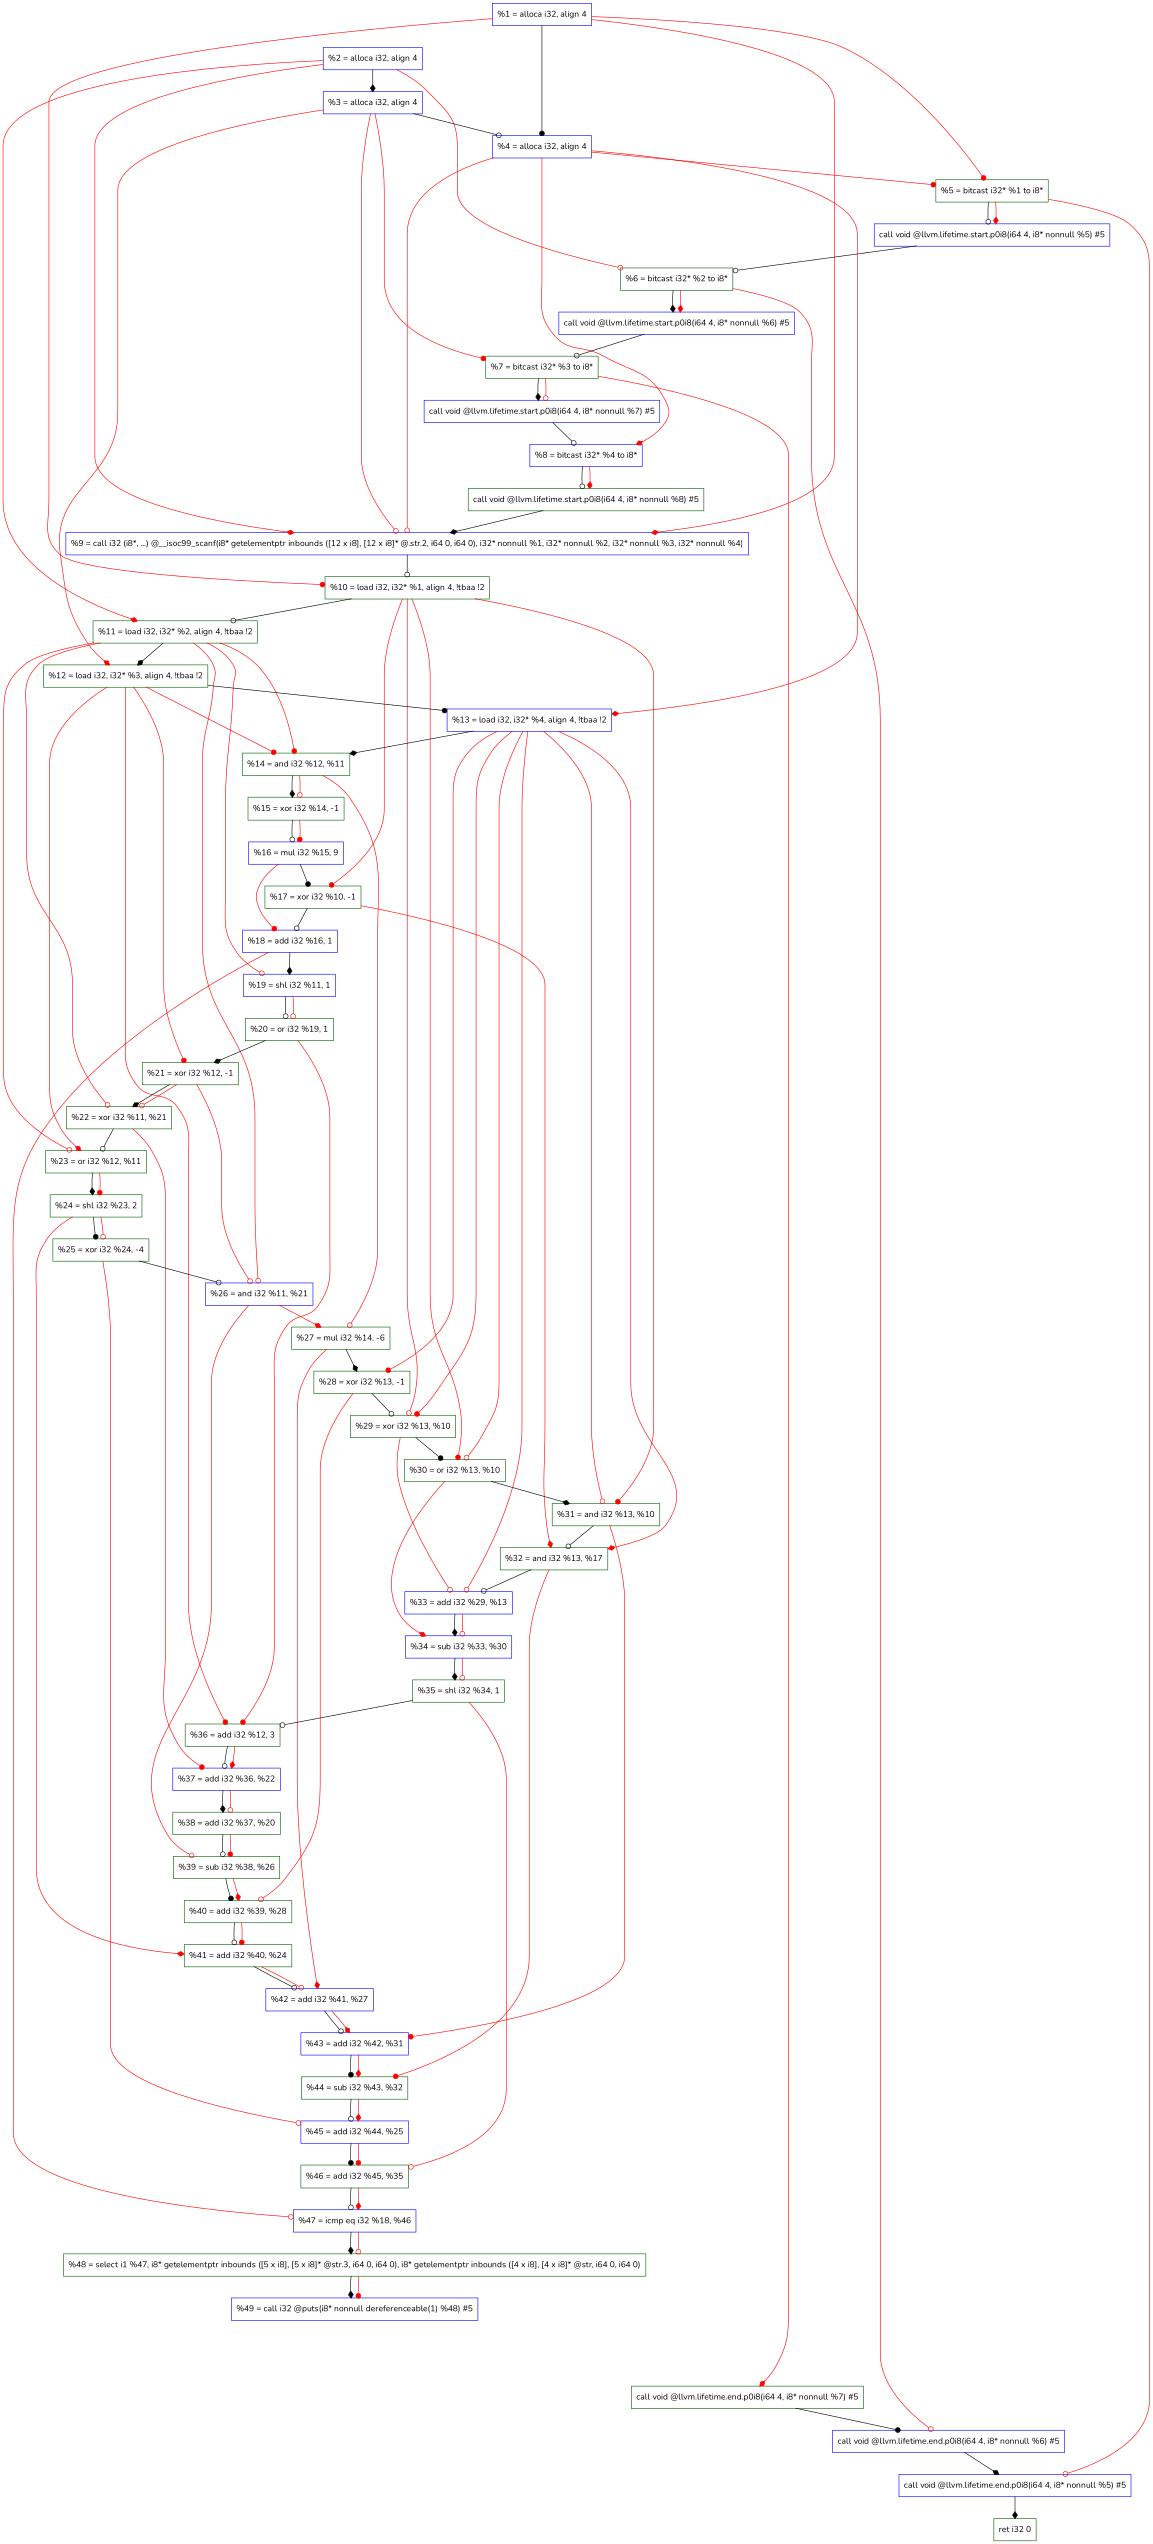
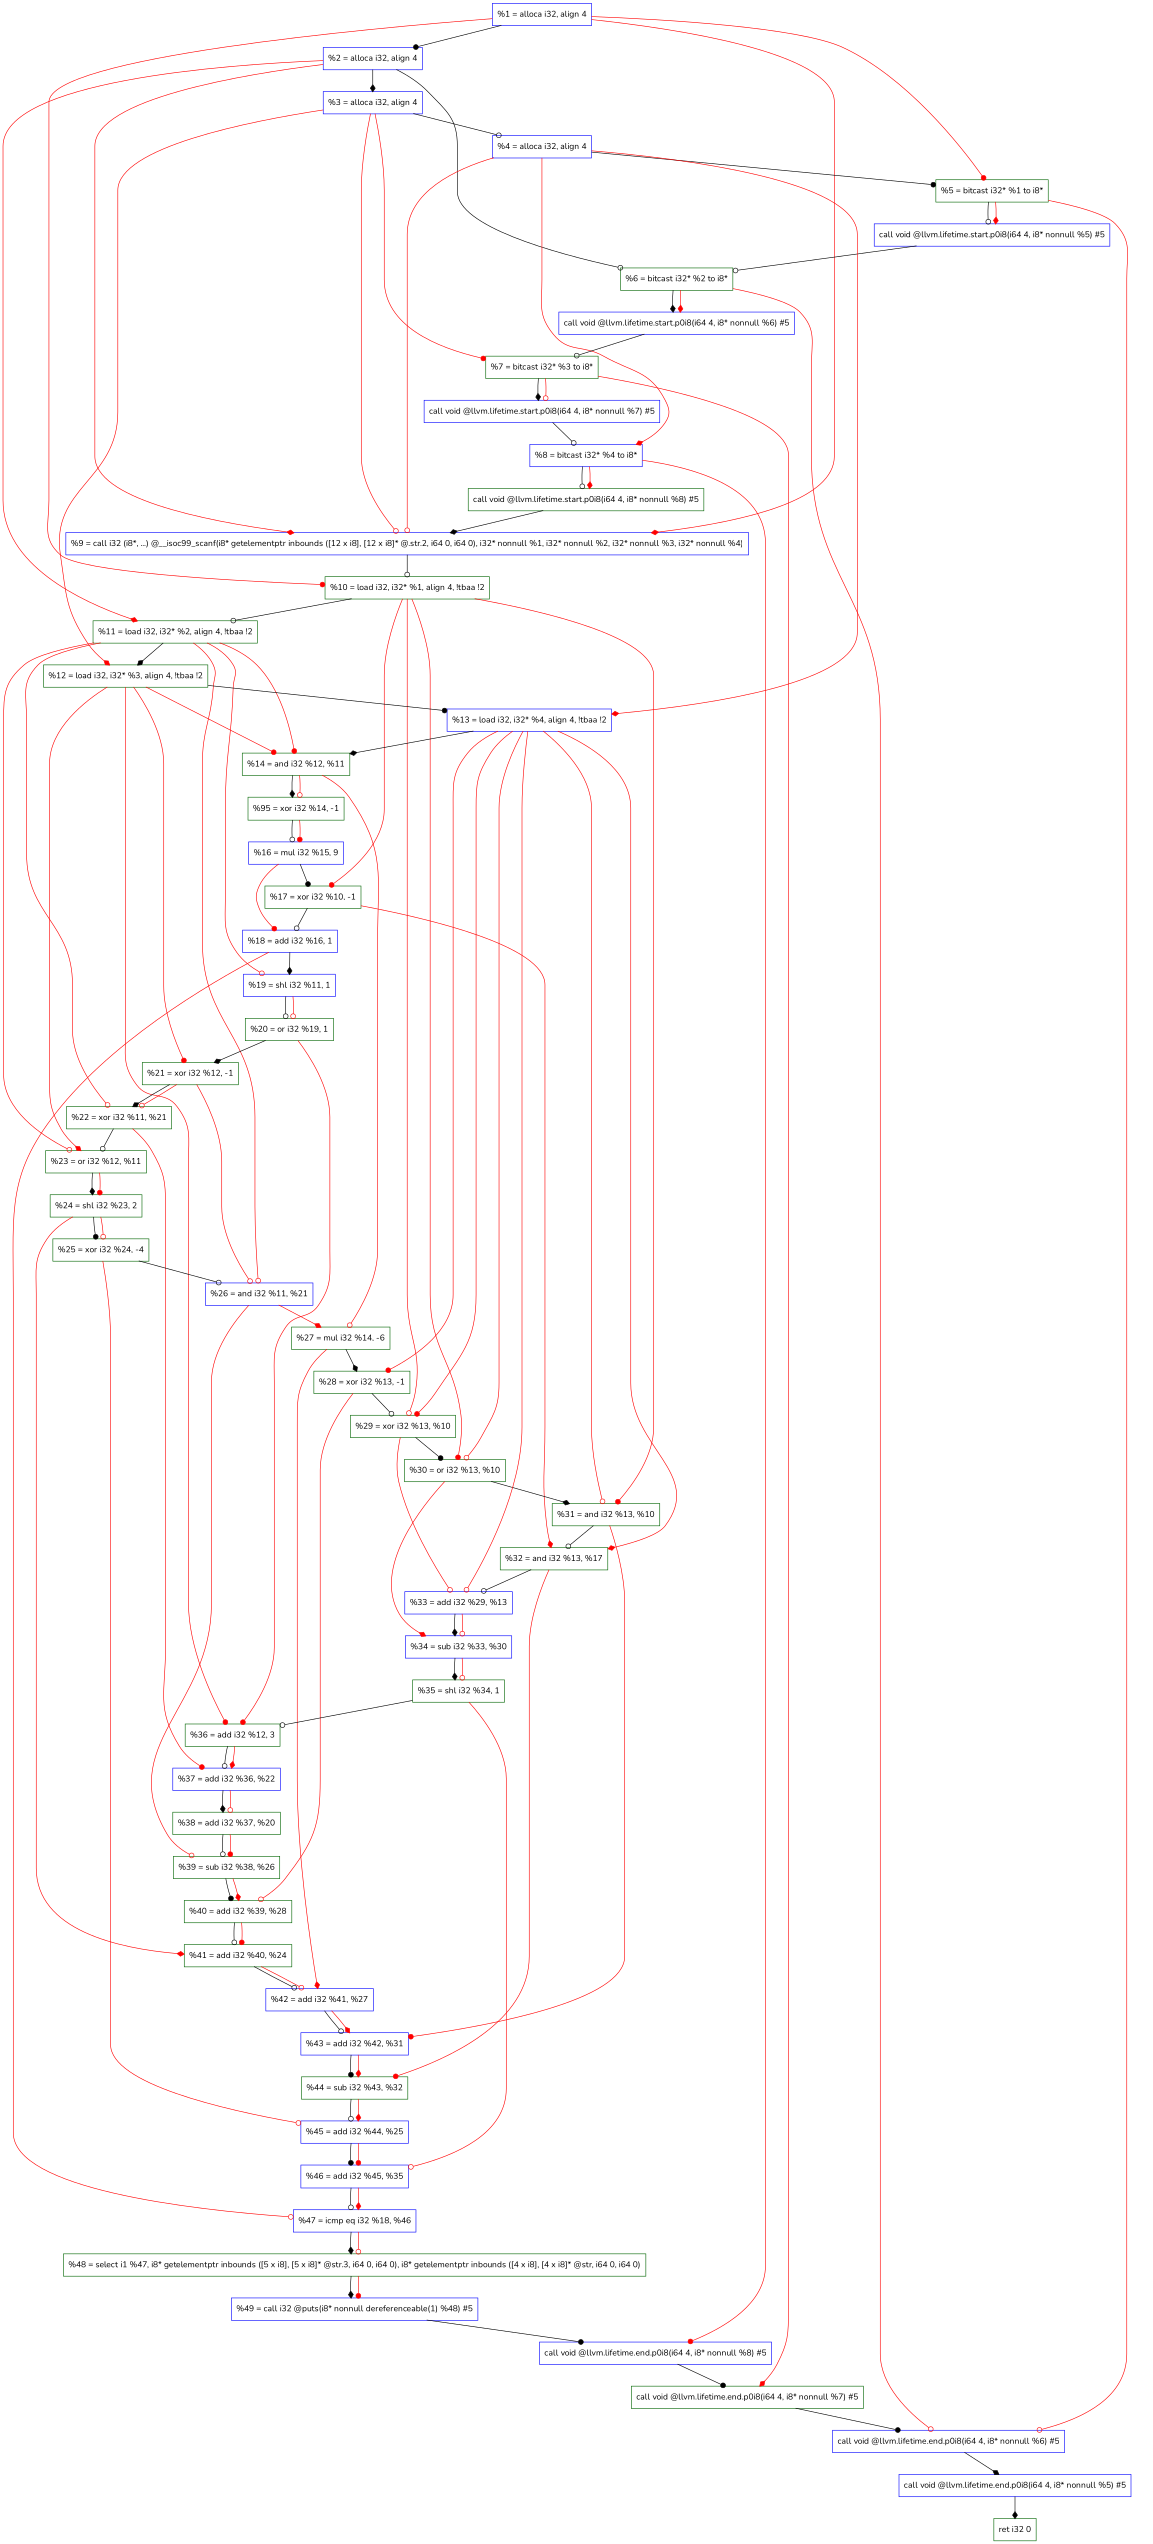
edge "%1 = alloca i32, align 4" -> "%4 = alloca i32, align 4": now "%1 = alloca i32, align 4" -> "%2 = alloca i32, align 4"
edge "%4 = alloca i32, align 4" -> "%5 = bitcast i32* %1 to i8*": color red -> black
edge "%2 = alloca i32, align 4" -> "%6 = bitcast i32* %2 to i8*": color red -> black
node "%15 = xor i32 %14, -1": label "%15 = xor i32 %14, -1" -> "%95 = xor i32 %14, -1"
edge "%5 = bitcast i32* %1 to i8*" -> "call void @llvm.lifetime.end.p0i8(i64 4, i8* nonnull %5) #5": now "%5 = bitcast i32* %1 to i8*" -> "call void @llvm.lifetime.end.p0i8(i64 4, i8* nonnull %6) #5"
node "%46 = add i32 %45, %35": color darkgreen -> blue
node "call void @llvm.lifetime.end.p0i8(i64 4, i8* nonnull %8) #5": added
